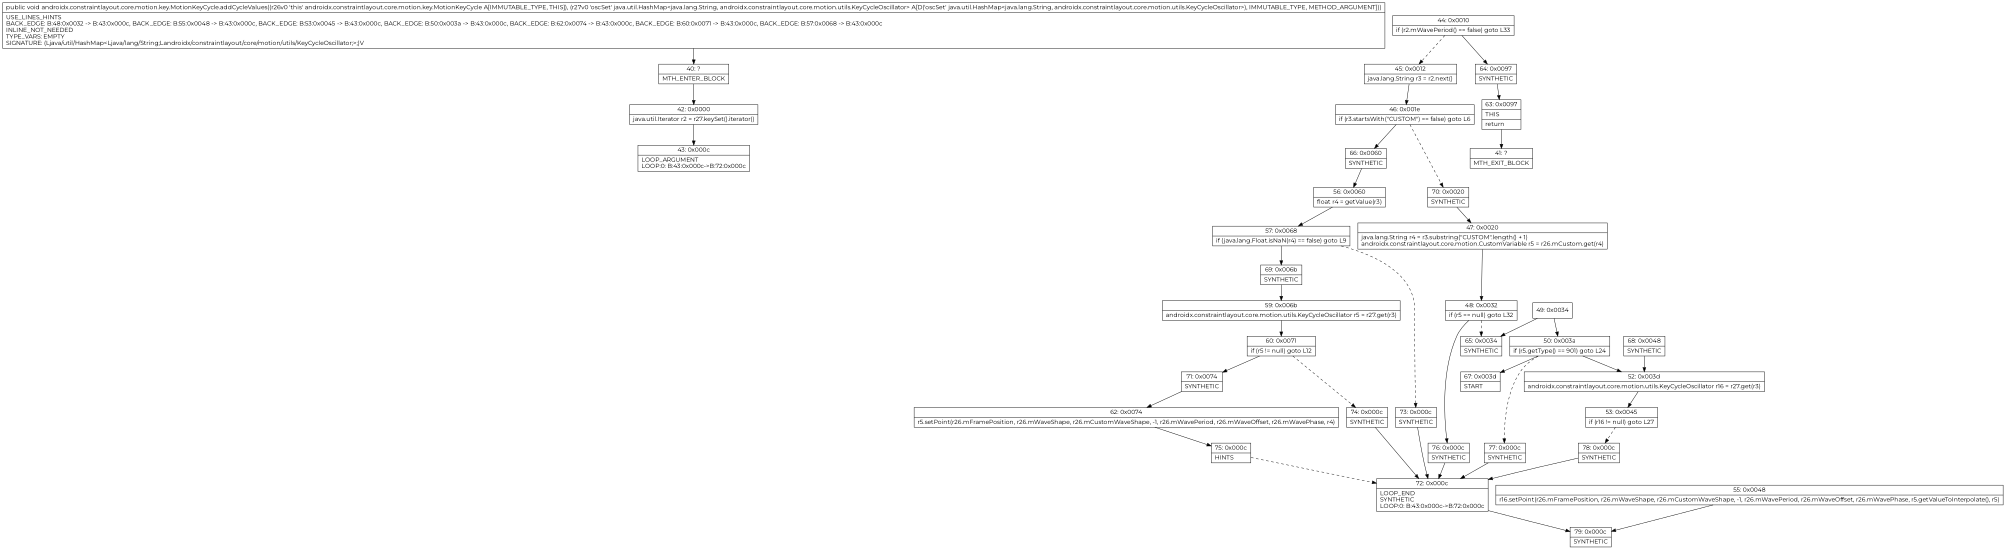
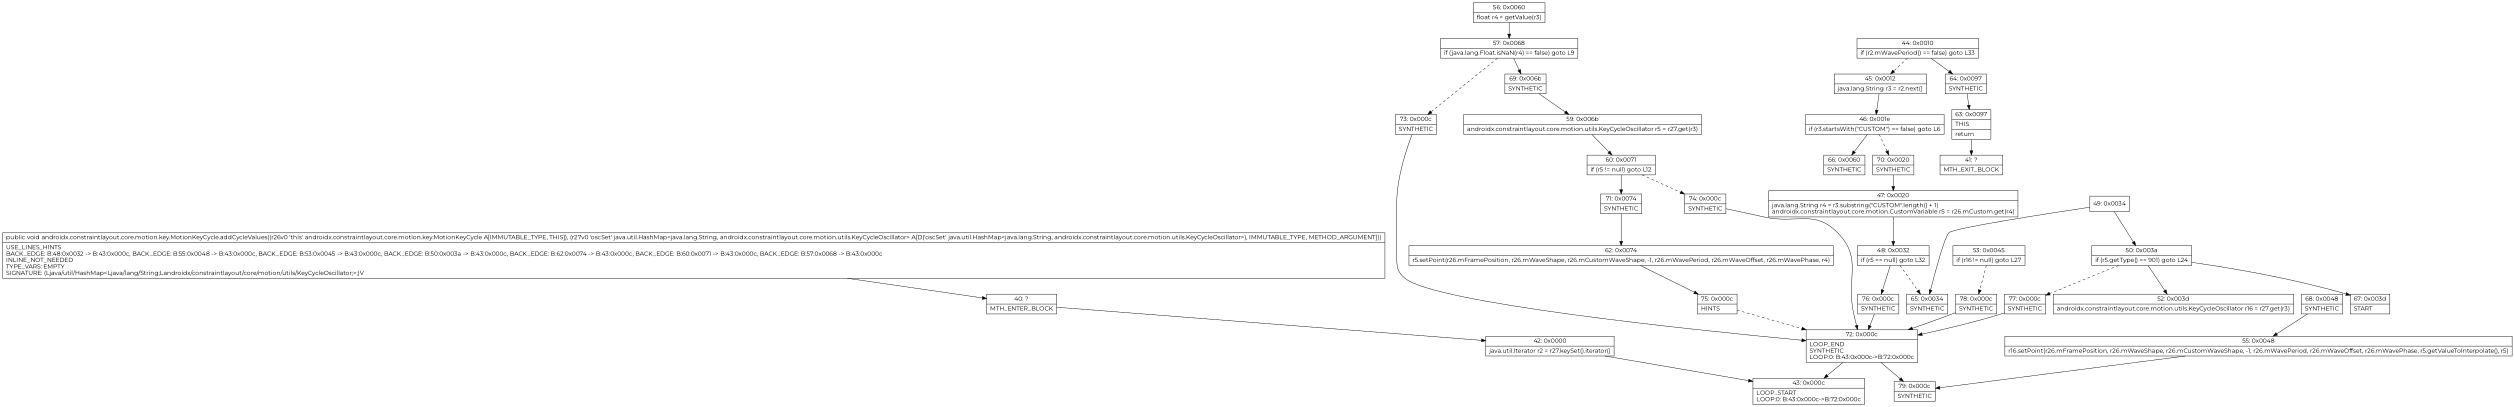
node "43: 0x000c": text "LOOP_ARGUMENT" -> "LOOP_START"
edge "66: 0x0060" -> "56: 0x0060": removed
edge "68: 0x0048" -> "52: 0x003d": now "68: 0x0048" -> "55: 0x0048"
edge "72: 0x000c" -> "43: 0x000c": added
edge "52: 0x003d" -> "53: 0x0045": removed
